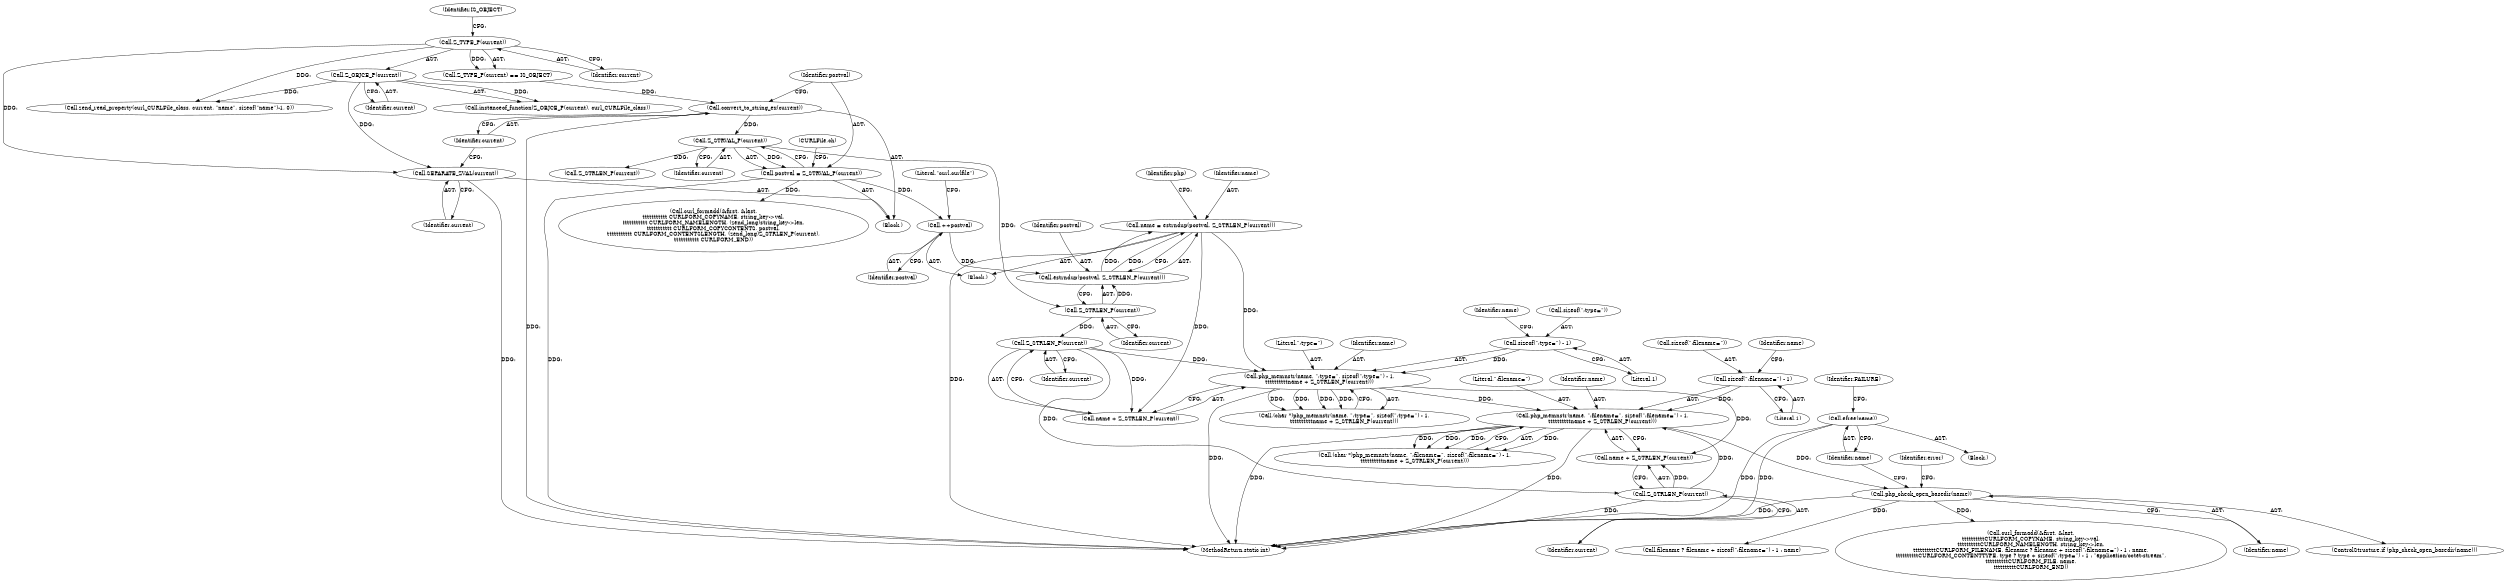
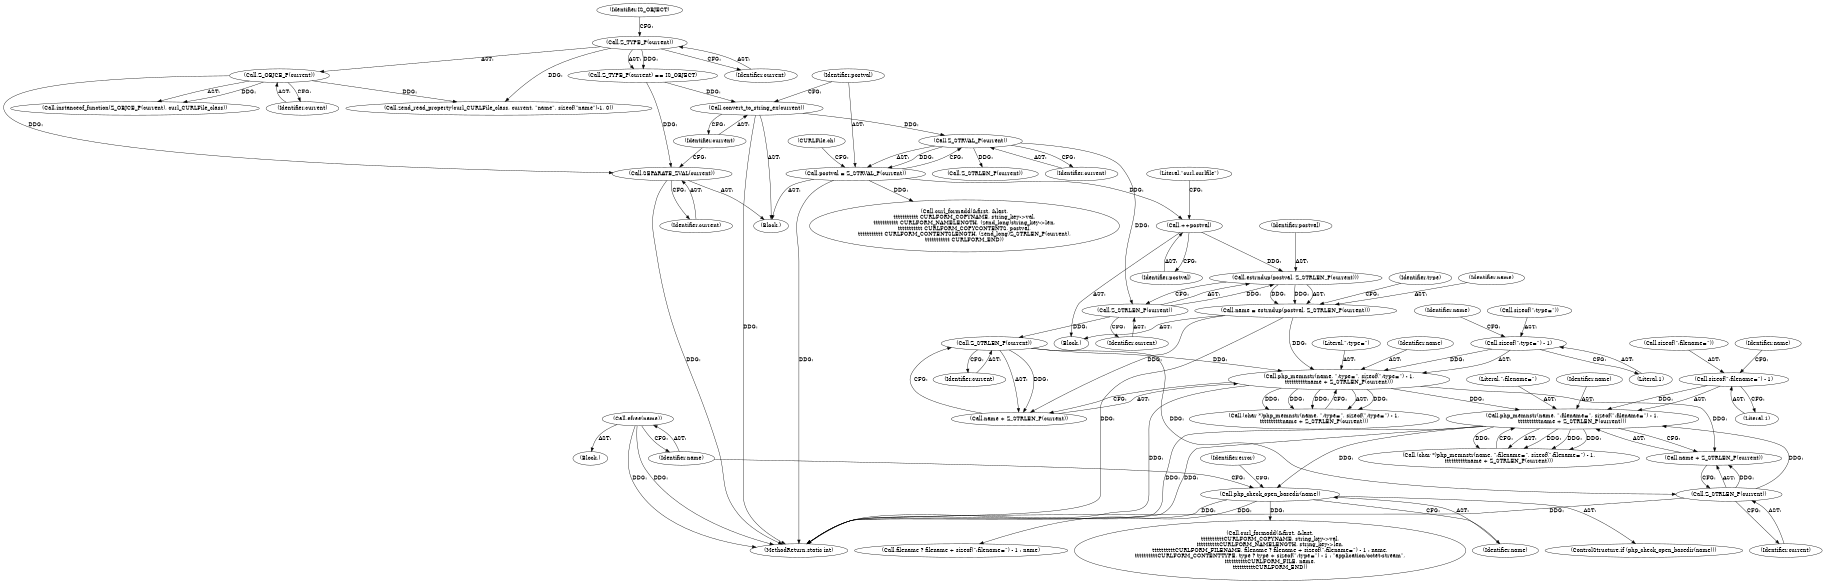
edge "(Call,Z_TYPE_P(current))" -> "(Call,SEPARATE_ZVAL(current))": now "(Call,Z_TYPE_P(current) == IS_OBJECT)" -> "(Call,SEPARATE_ZVAL(current))"
node "(Identifier,php)": label "(Identifier,php)" -> "(Identifier,type)"
edge "(Call,name = estrndup(postval, Z_STRLEN_P(current)))" -> "(Call,estrndup(postval, Z_STRLEN_P(current)))": removed, label "CFG:"
node "(Identifier,FAILURE)": removed
